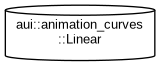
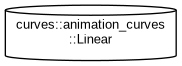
node "aui::animation_curves ::Linear": label "aui::animation_curves ::Linear" -> "curves::animation_curves ::Linear"
